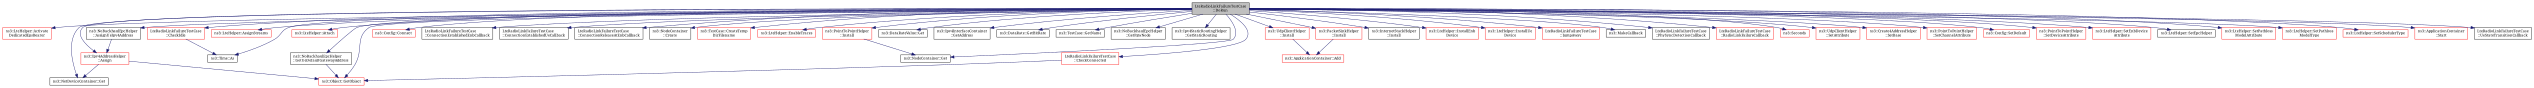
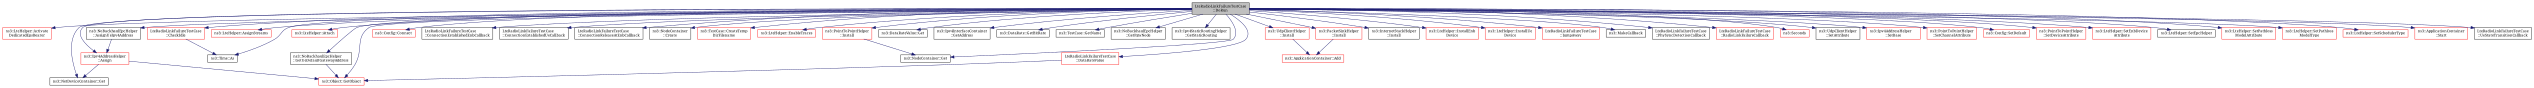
node "ns3::UdpClientHelper ::SetAttribute": color red -> black
node "ns3::Create4AddressHelper ::SetBase": label "ns3::Create4AddressHelper ::SetBase" -> "ns3::Ipv4AddressHelper ::SetBase"
node "LteRadioLinkFailureTestCase ::CheckConnected": label "LteRadioLinkFailureTestCase ::CheckConnected" -> "LteRadioLinkFailureTestCase ::DataRateValue"
